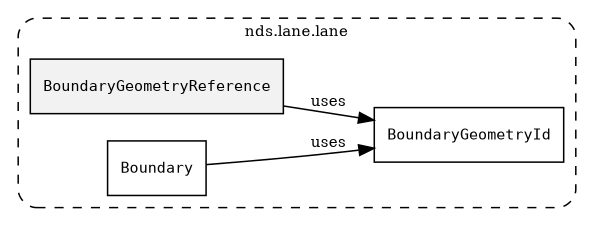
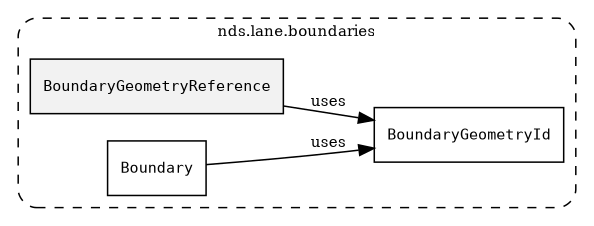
cluster "nds.lane.lane": label "nds.lane.lane" -> "nds.lane.boundaries"
